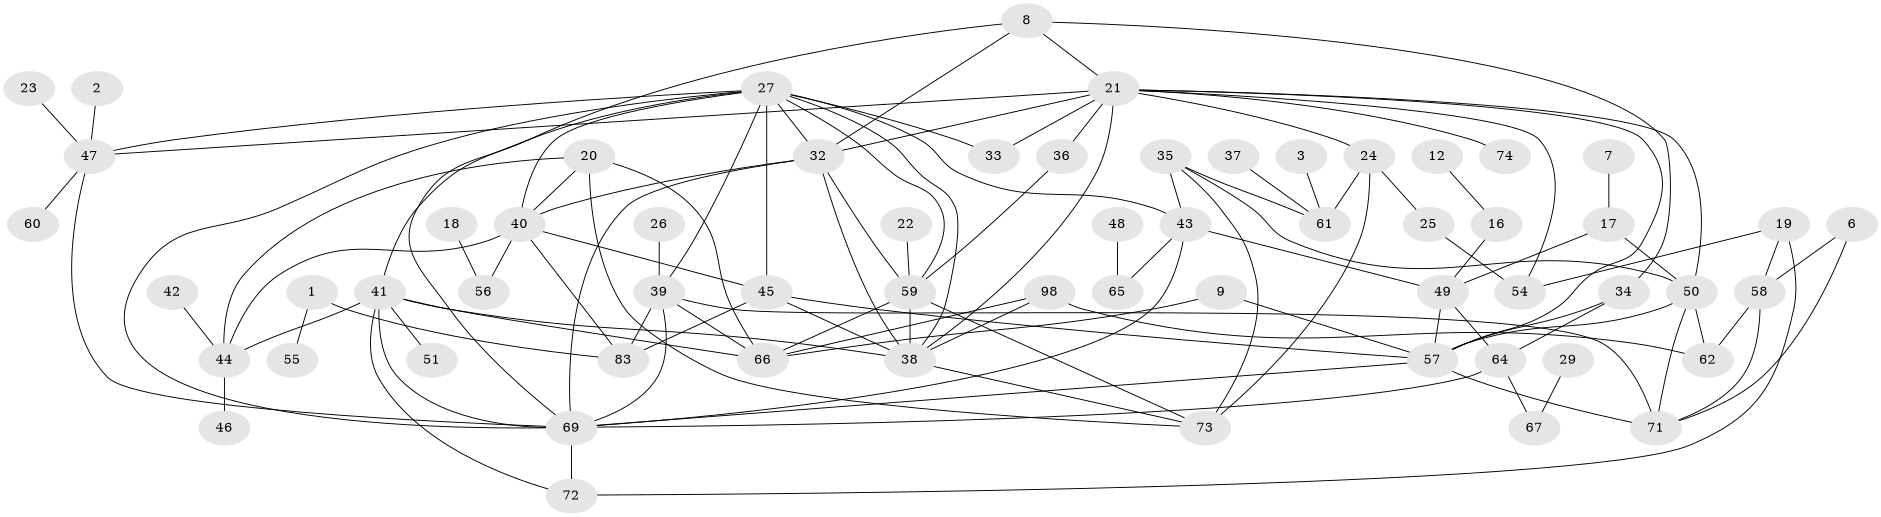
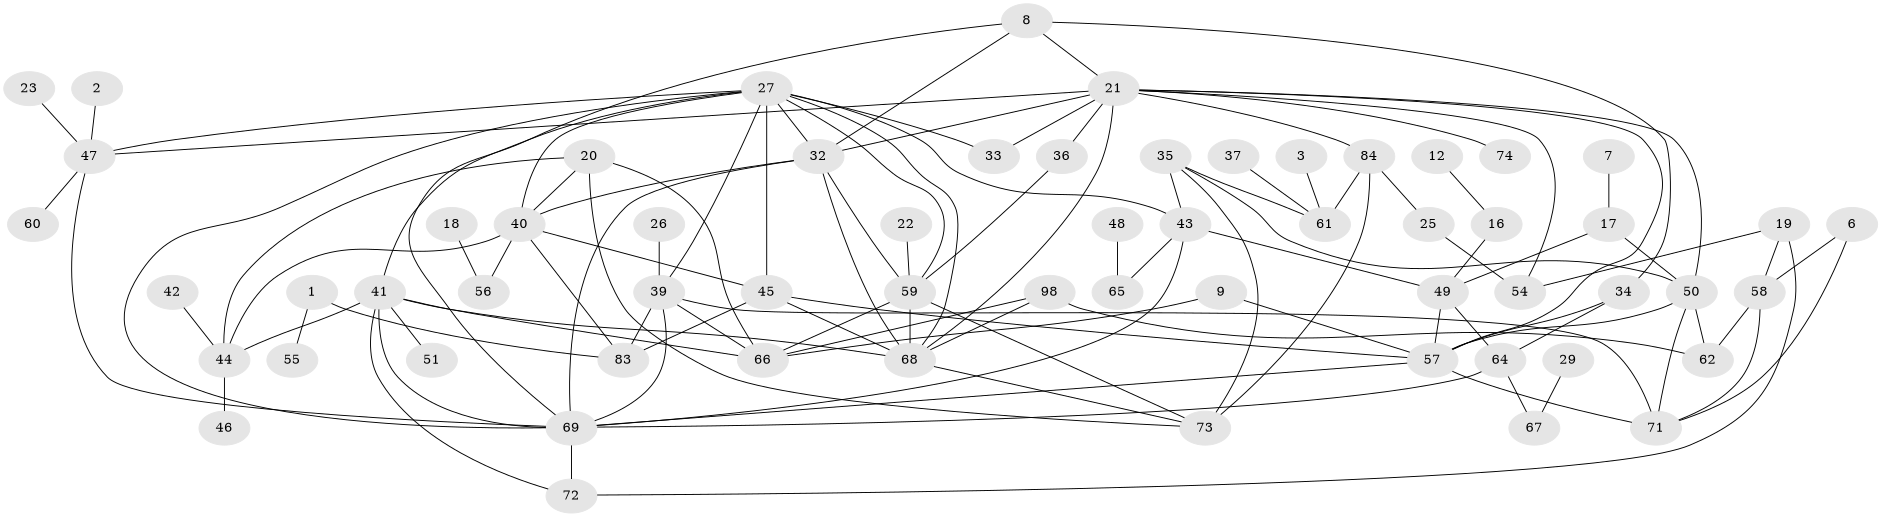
node "24": label "24" -> "84"
node "38": label "38" -> "68"
